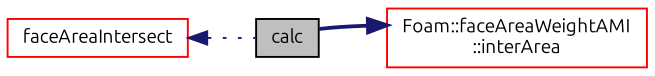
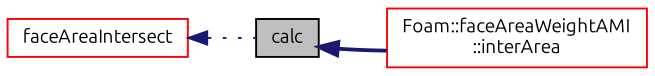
edge "calc" -> "Foam::faceAreaWeightAMI ::interArea": reversed
